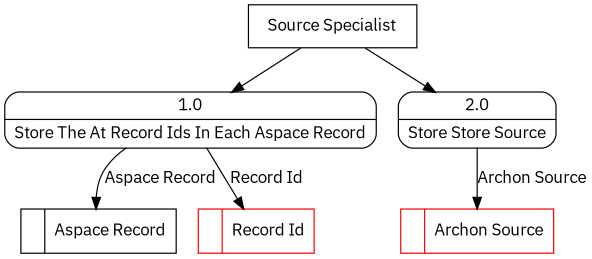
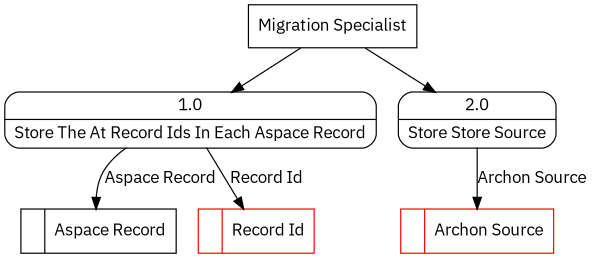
node "Source Specialist": label "Source Specialist" -> "Migration Specialist"
